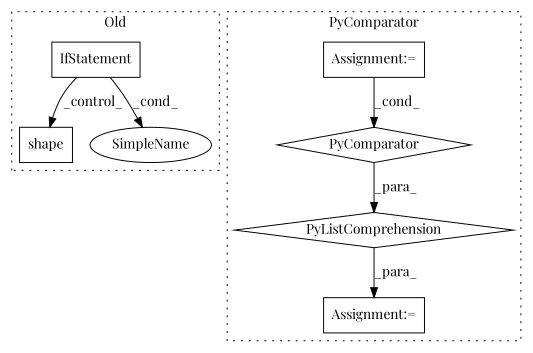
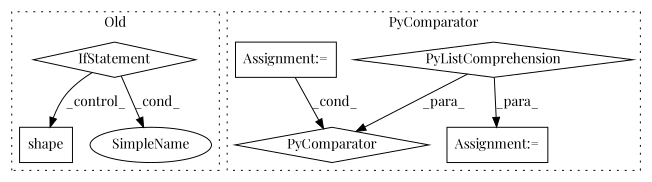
node "IfStatement": shape box -> diamond
edge "PyComparator" -> "PyListComprehension": reversed
